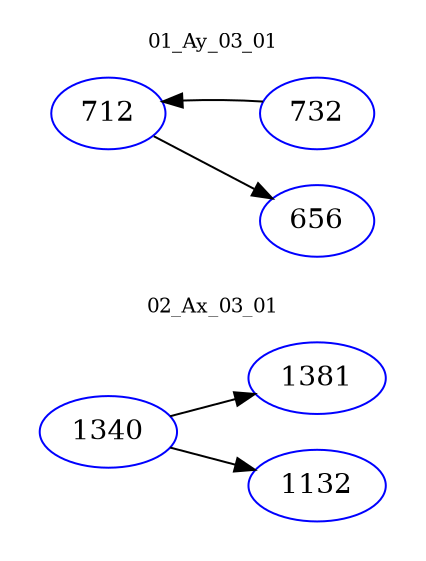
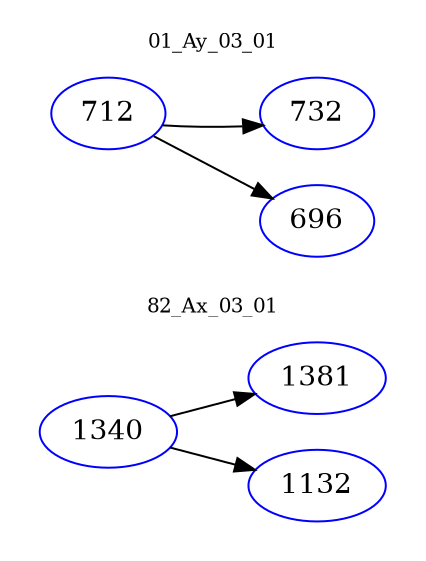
edge "732" -> "712": reversed
node "656": label "656" -> "696"
cluster "02_Ax_03_01": label "02_Ax_03_01" -> "82_Ax_03_01"
